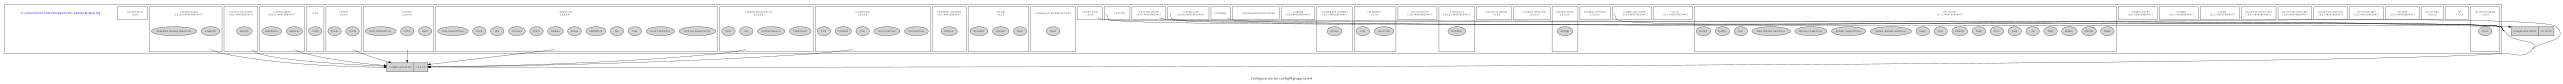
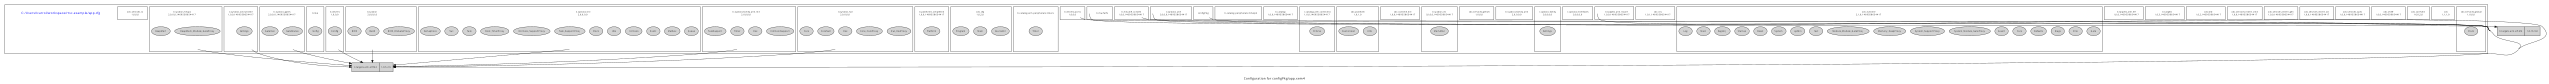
node "Power": removed
node "Main_Module_GateProxy": label "Main_Module_GateProxy" -> "Module_Module_GateProxy"
